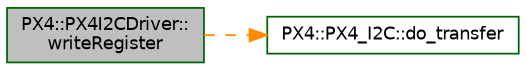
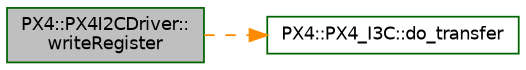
node "PX4::PX4_I2C::do_transfer": label "PX4::PX4_I2C::do_transfer" -> "PX4::PX4_I3C::do_transfer"
